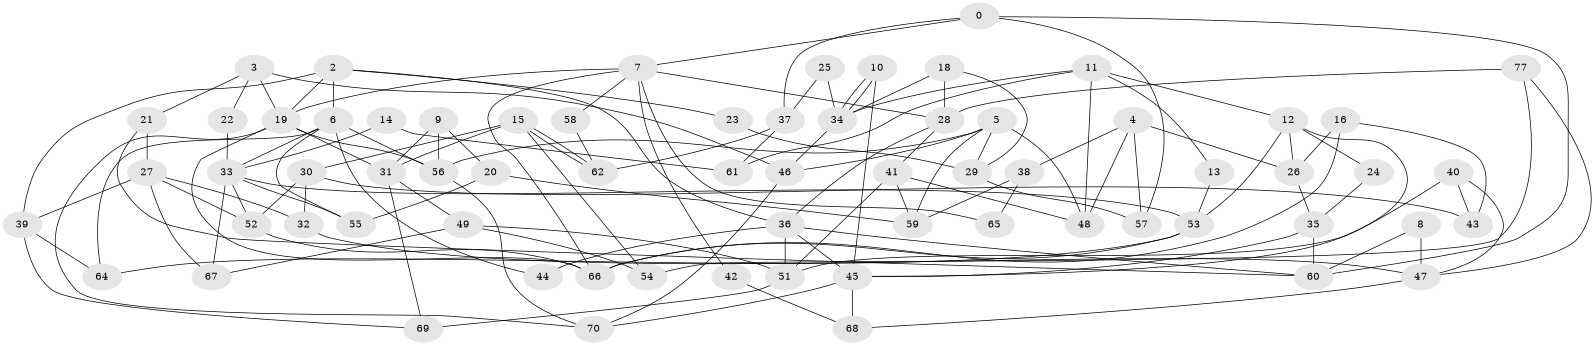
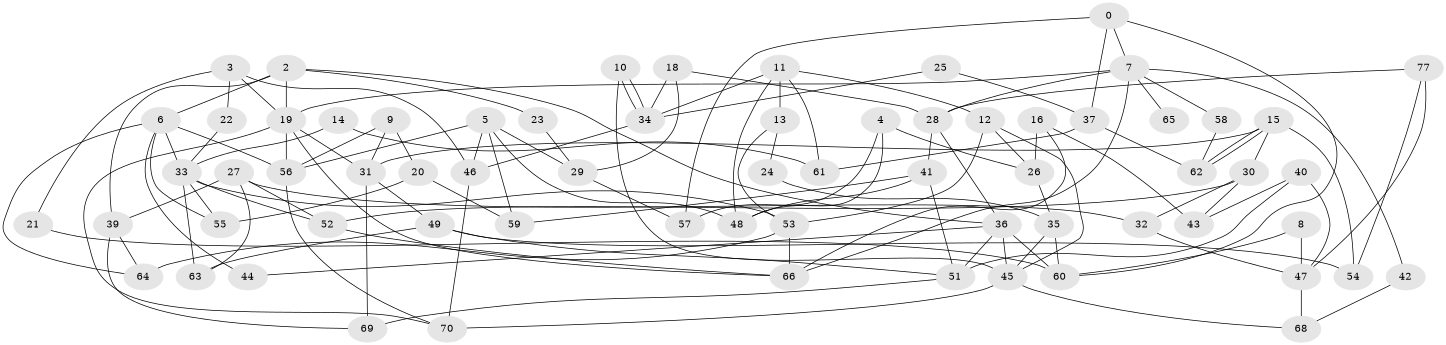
edge "21" -- "27": removed
edge "12" -- "24": now "13" -- "24"
node "38": removed
node "67": label "67" -> "63"
